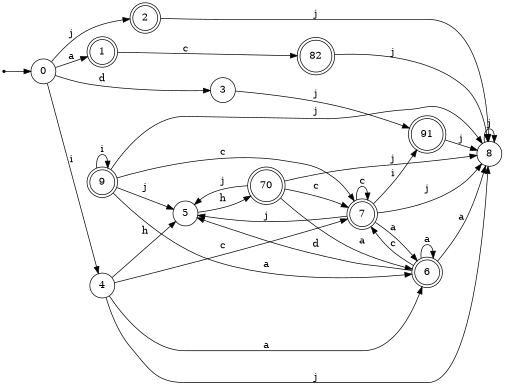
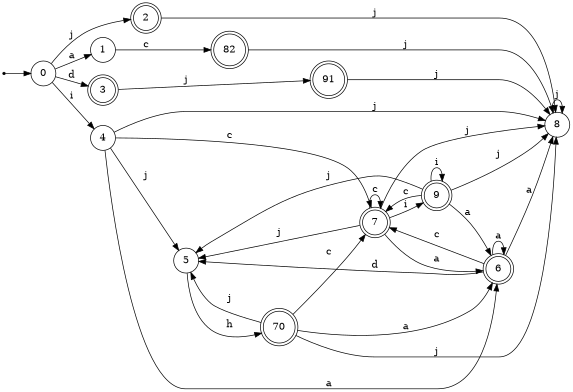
node "1": shape doublecircle -> circle
node "3": shape circle -> doublecircle
edge "7" -> "91": now "7" -> "9"
edge "4" -> "5": label "h" -> "j"
